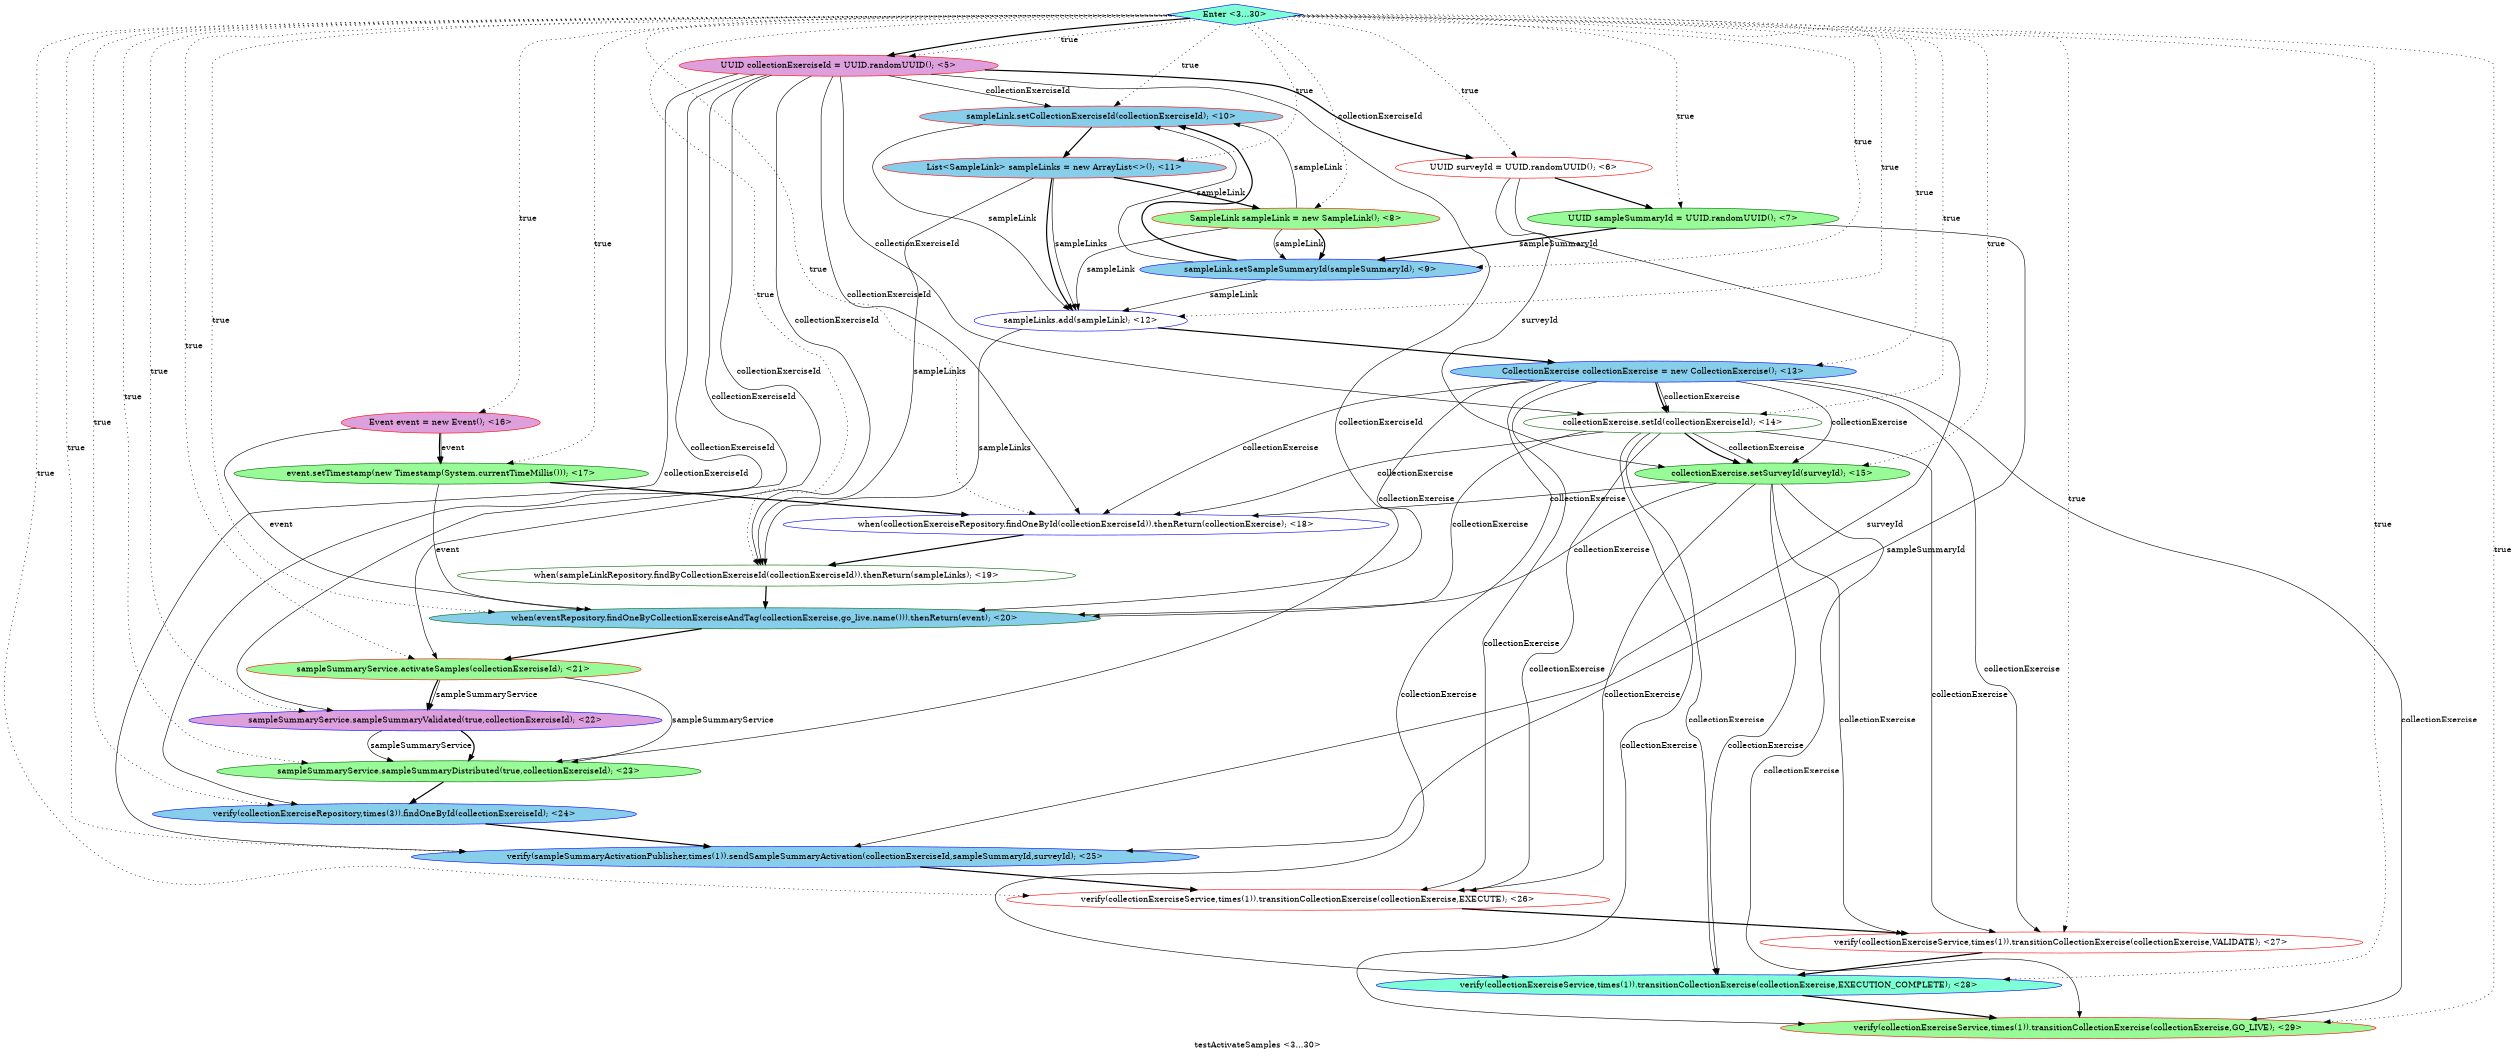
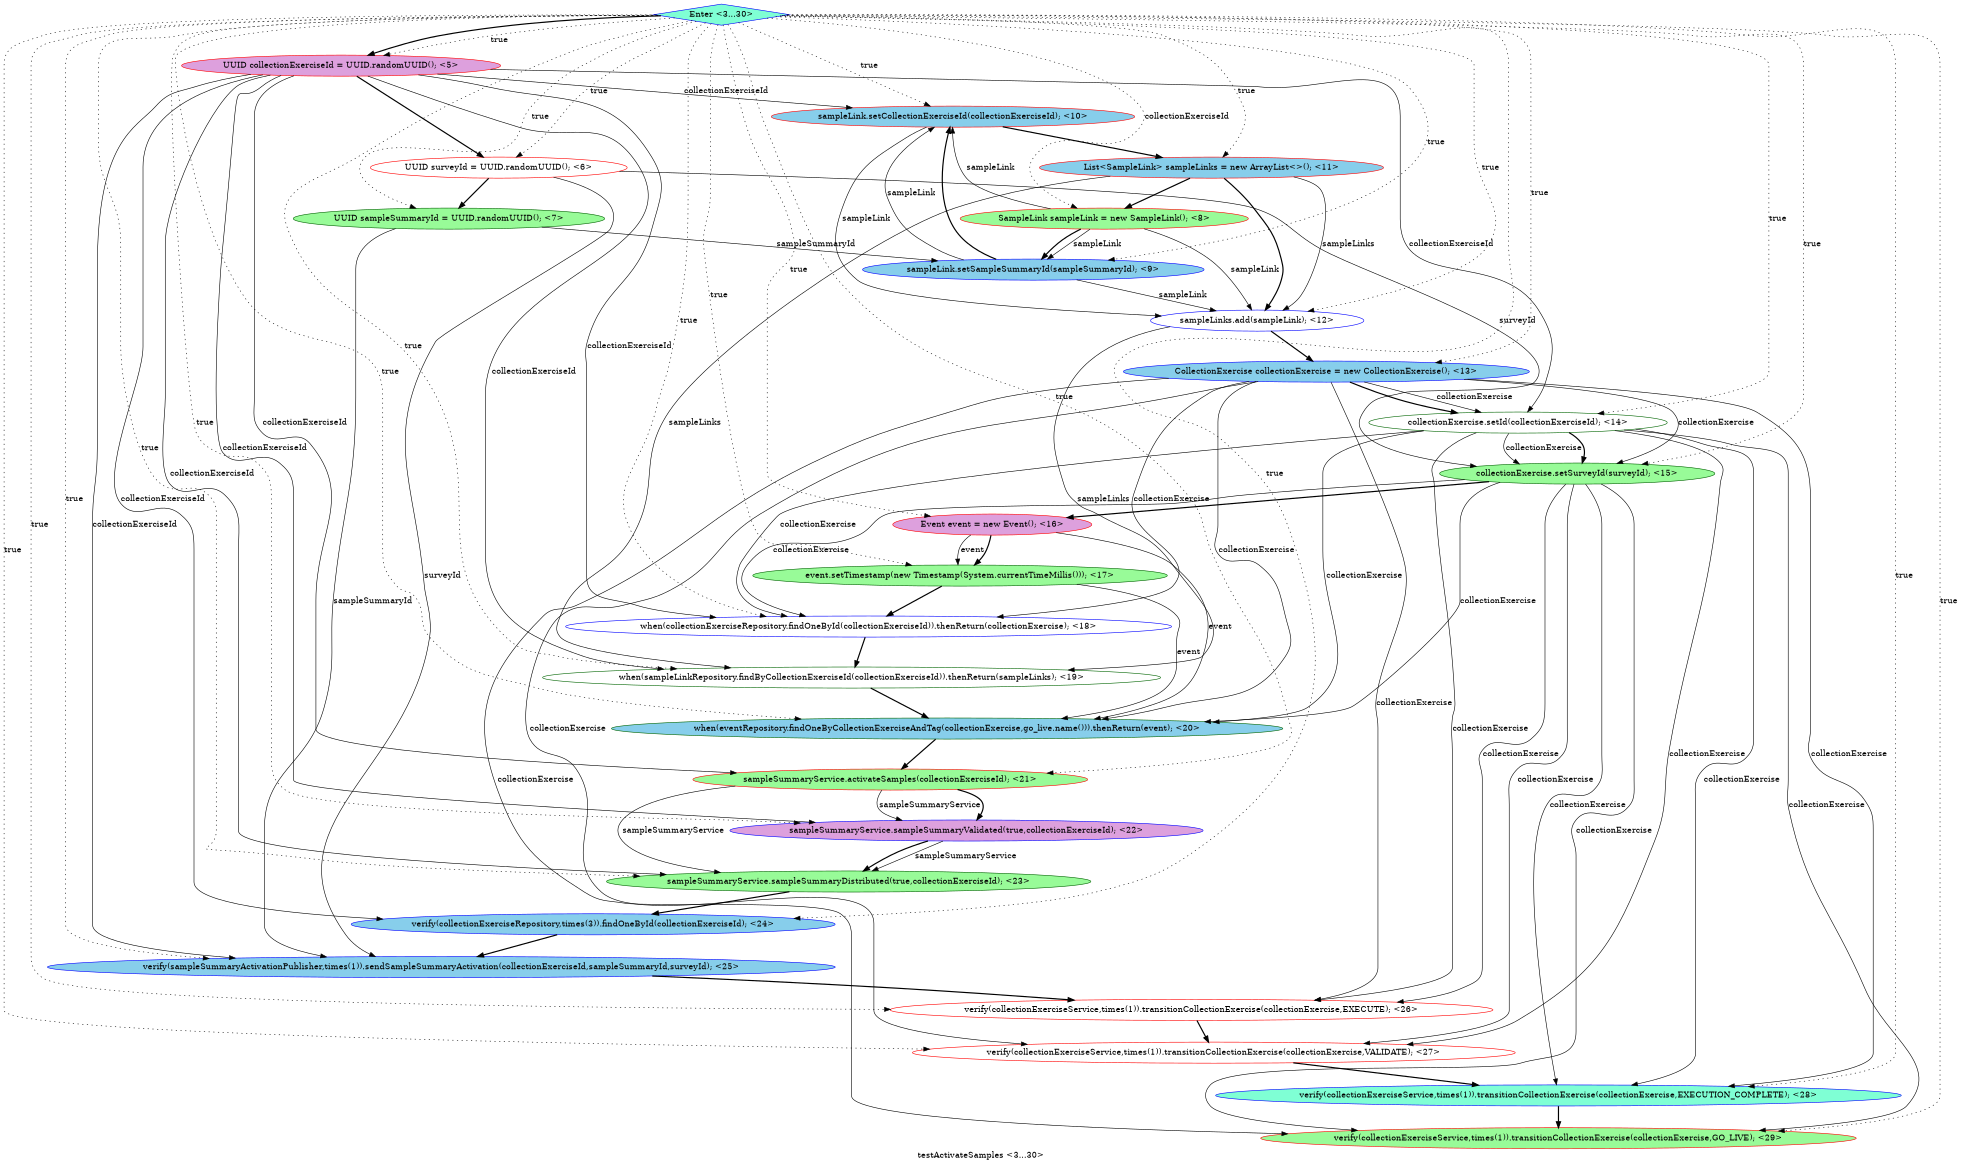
edge "UUID sampleSummaryId = UUID.randomUUID(); <7>" -> "sampleLink.setSampleSummaryId(sampleSummaryId); <9>": style bold -> solid
edge "collectionExercise.setSurveyId(surveyId); <15>" -> "Event event = new Event(); <16>": added
